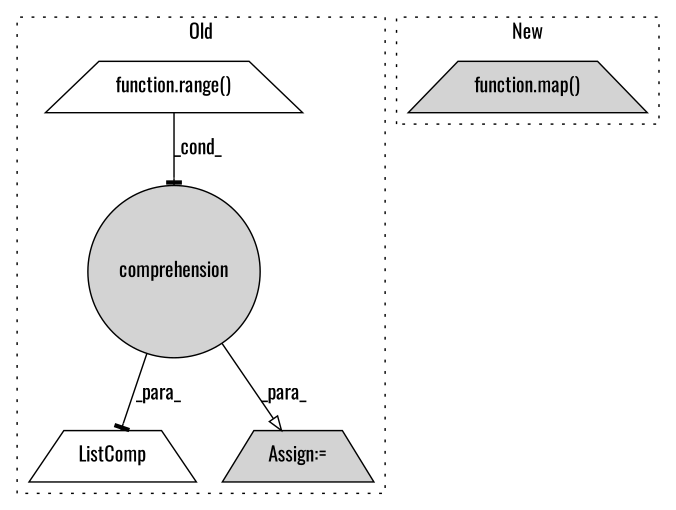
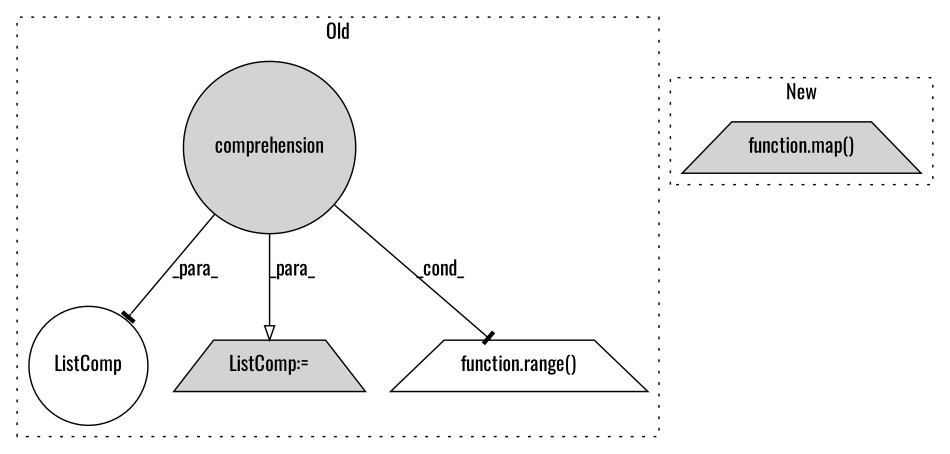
edge "function.range()" -> "comprehension": reversed
node "ListComp": shape trapezium -> circle
node "Assign:=": label "Assign:=" -> "ListComp:="
